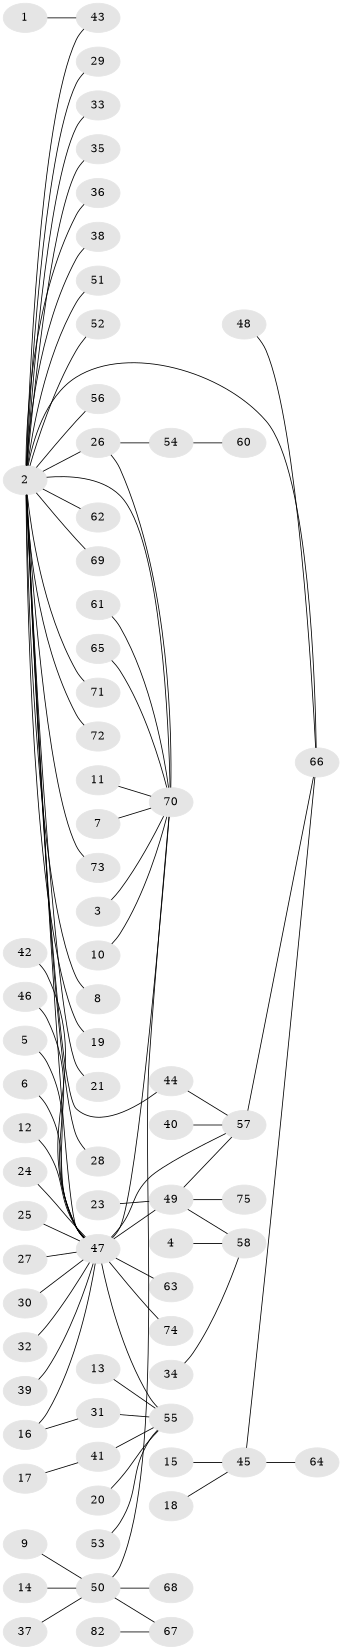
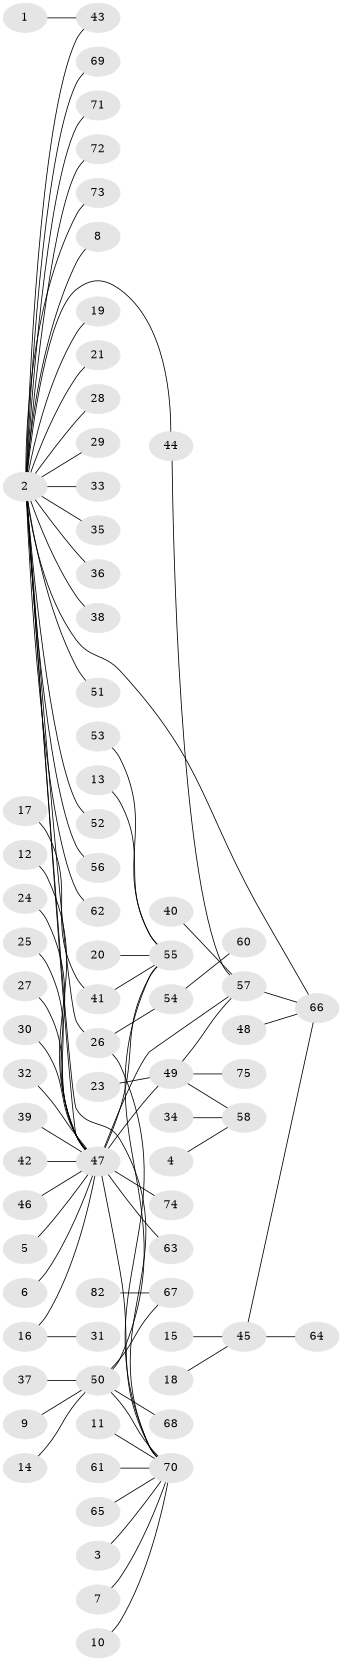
edge "31" -- "55": now "50" -- "55"
